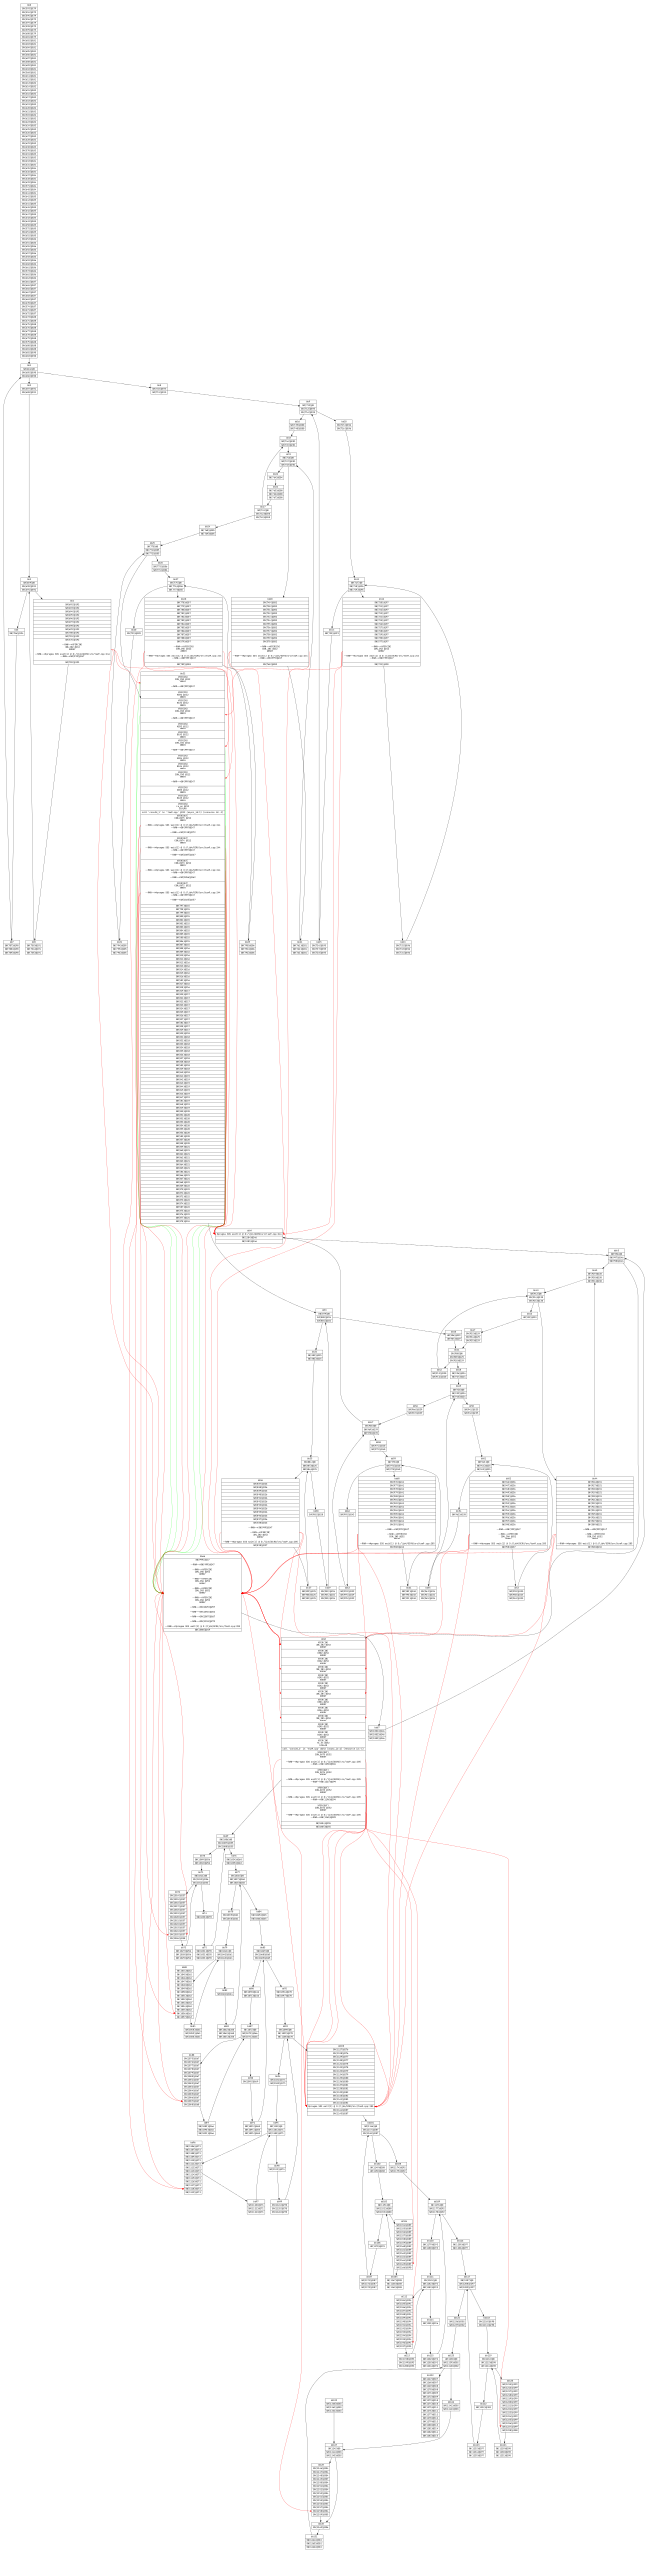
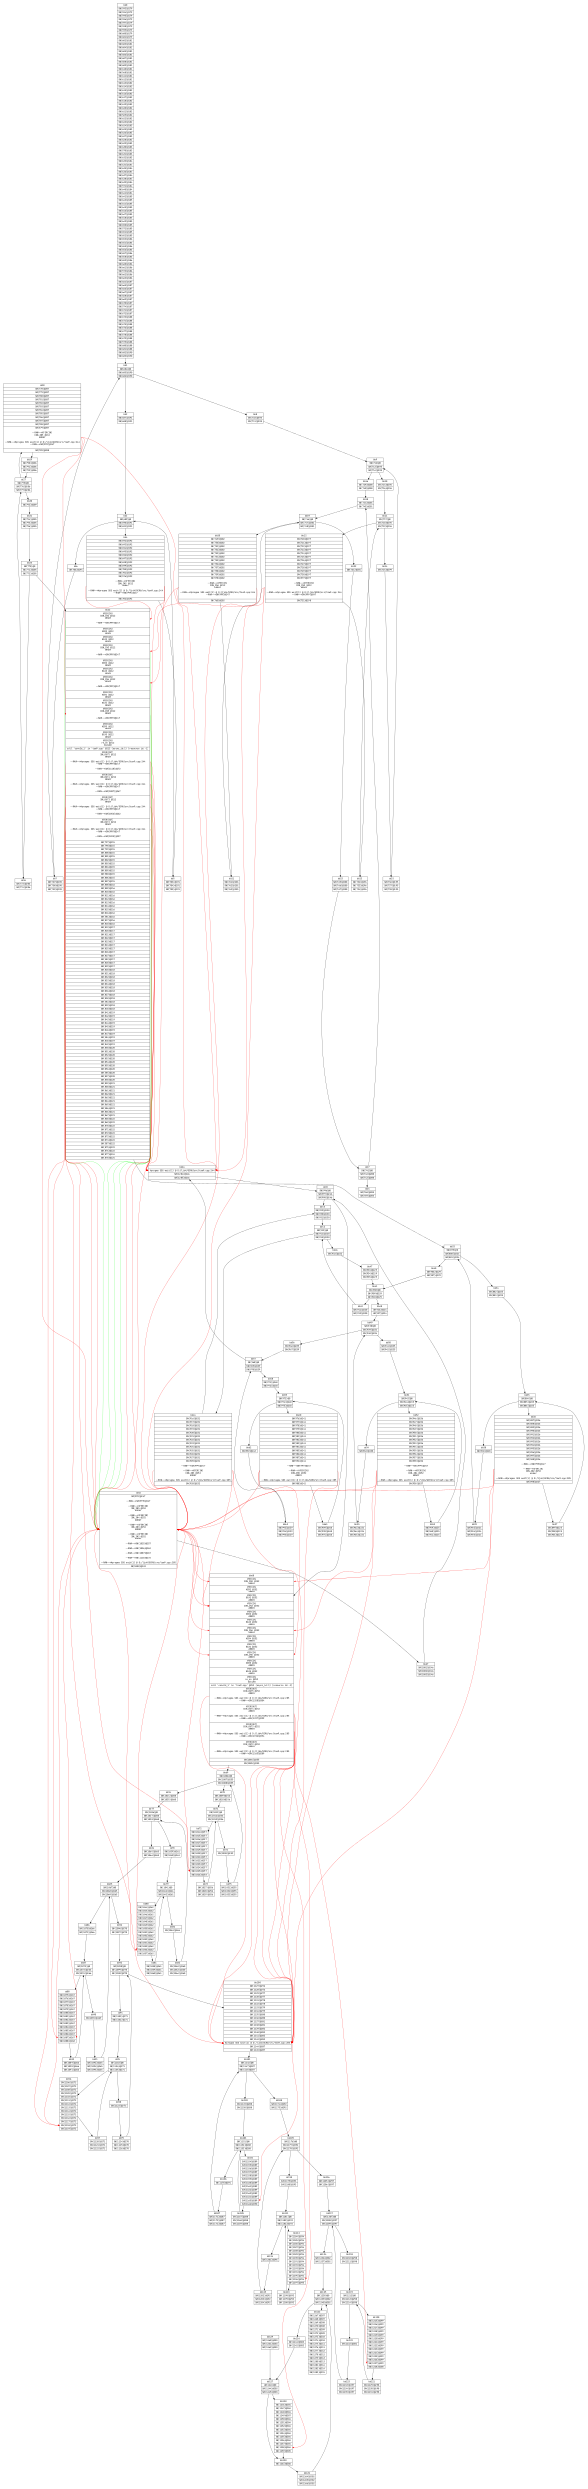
edge "bb24" -> "bb25": removed
